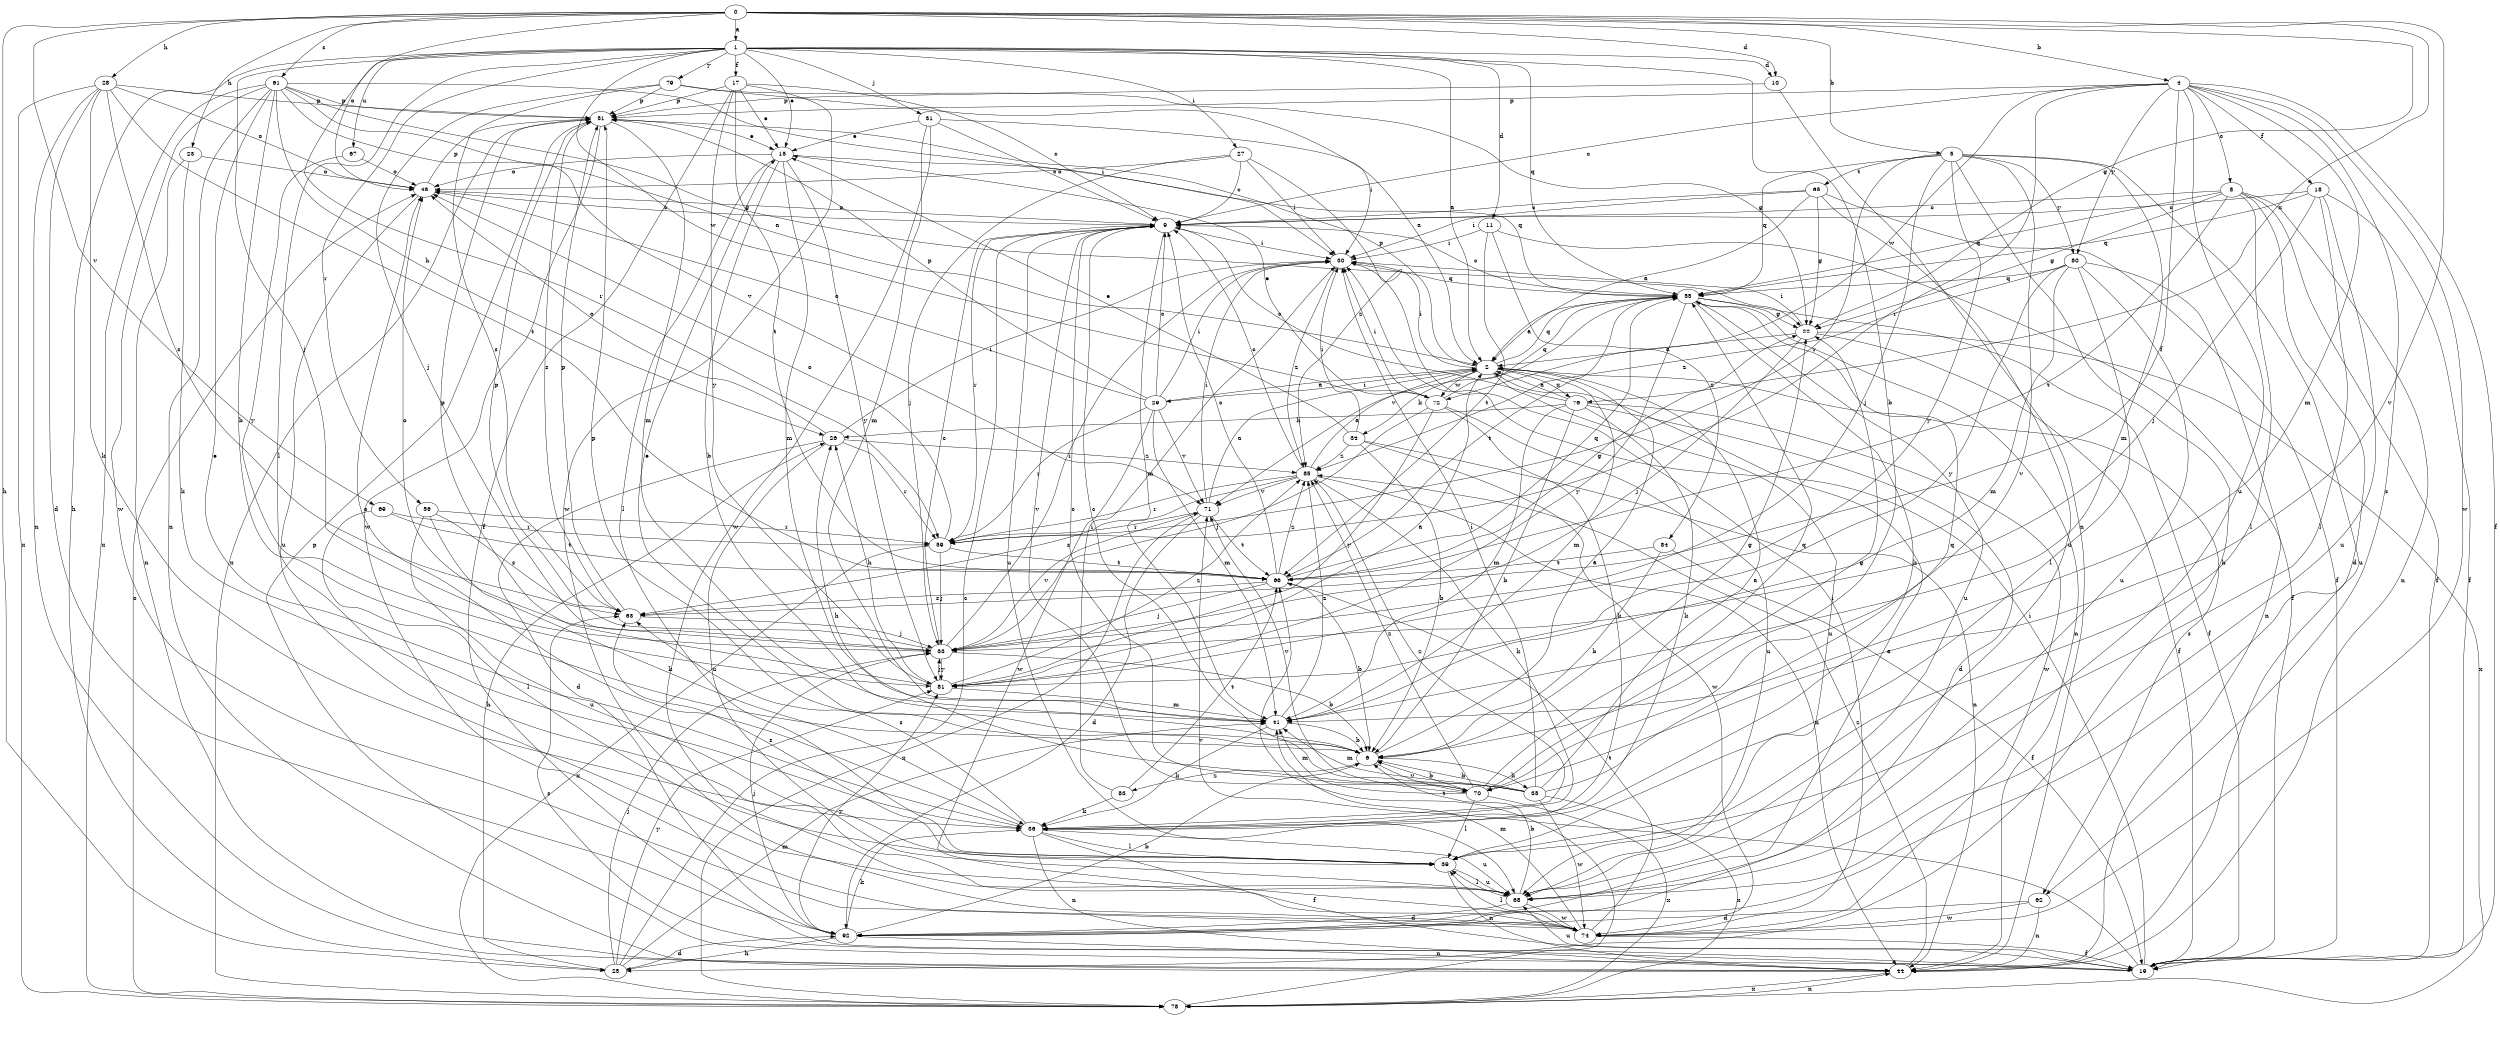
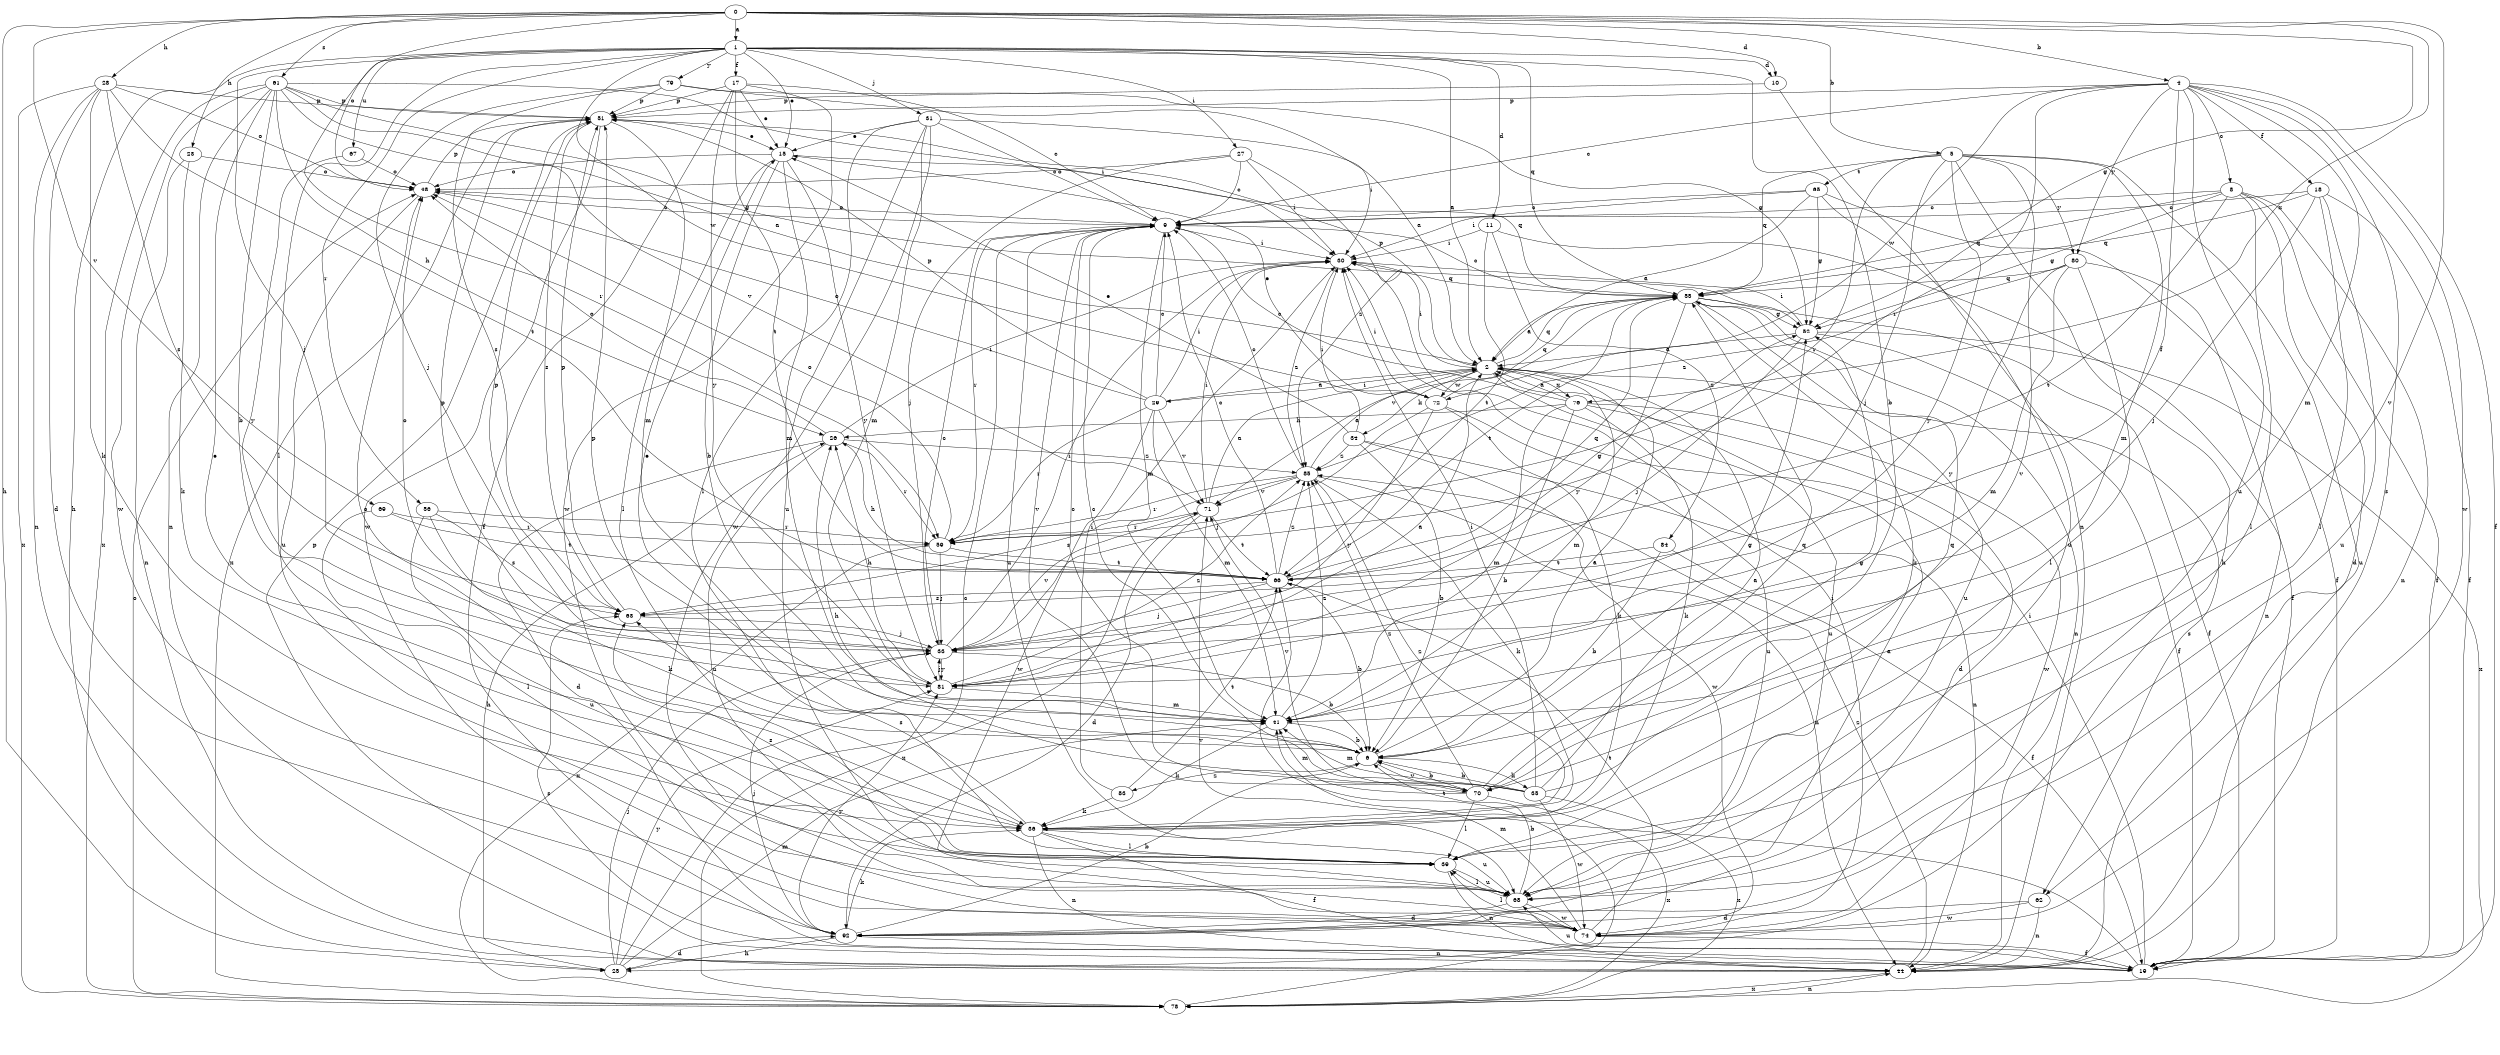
node "22": label "22" -> "52"
edge "66" -> "26": added, label "h"
edge "80" -> "68": now "31" -> "68"
edge "31" -> "39": added, label "l"
